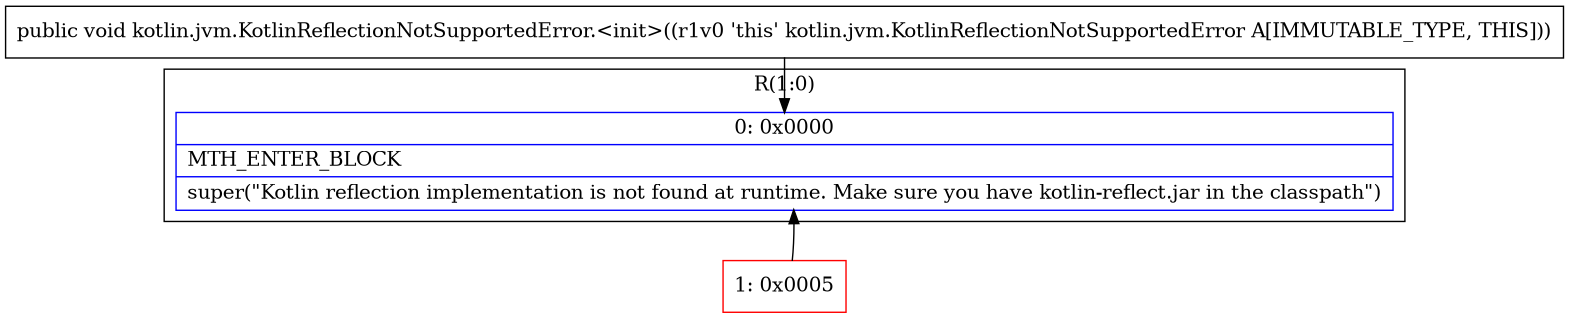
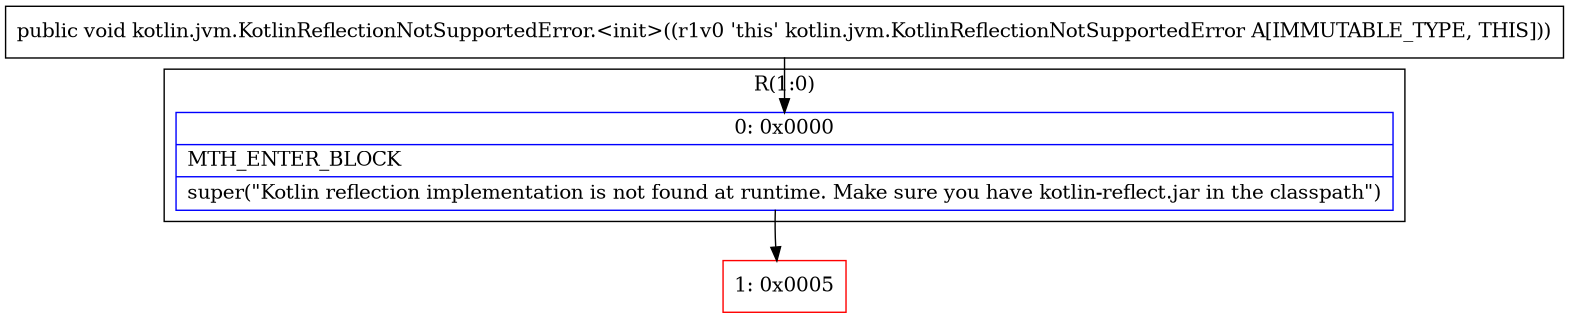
edge "1: 0x0005" -> "0: 0x0000": reversed
